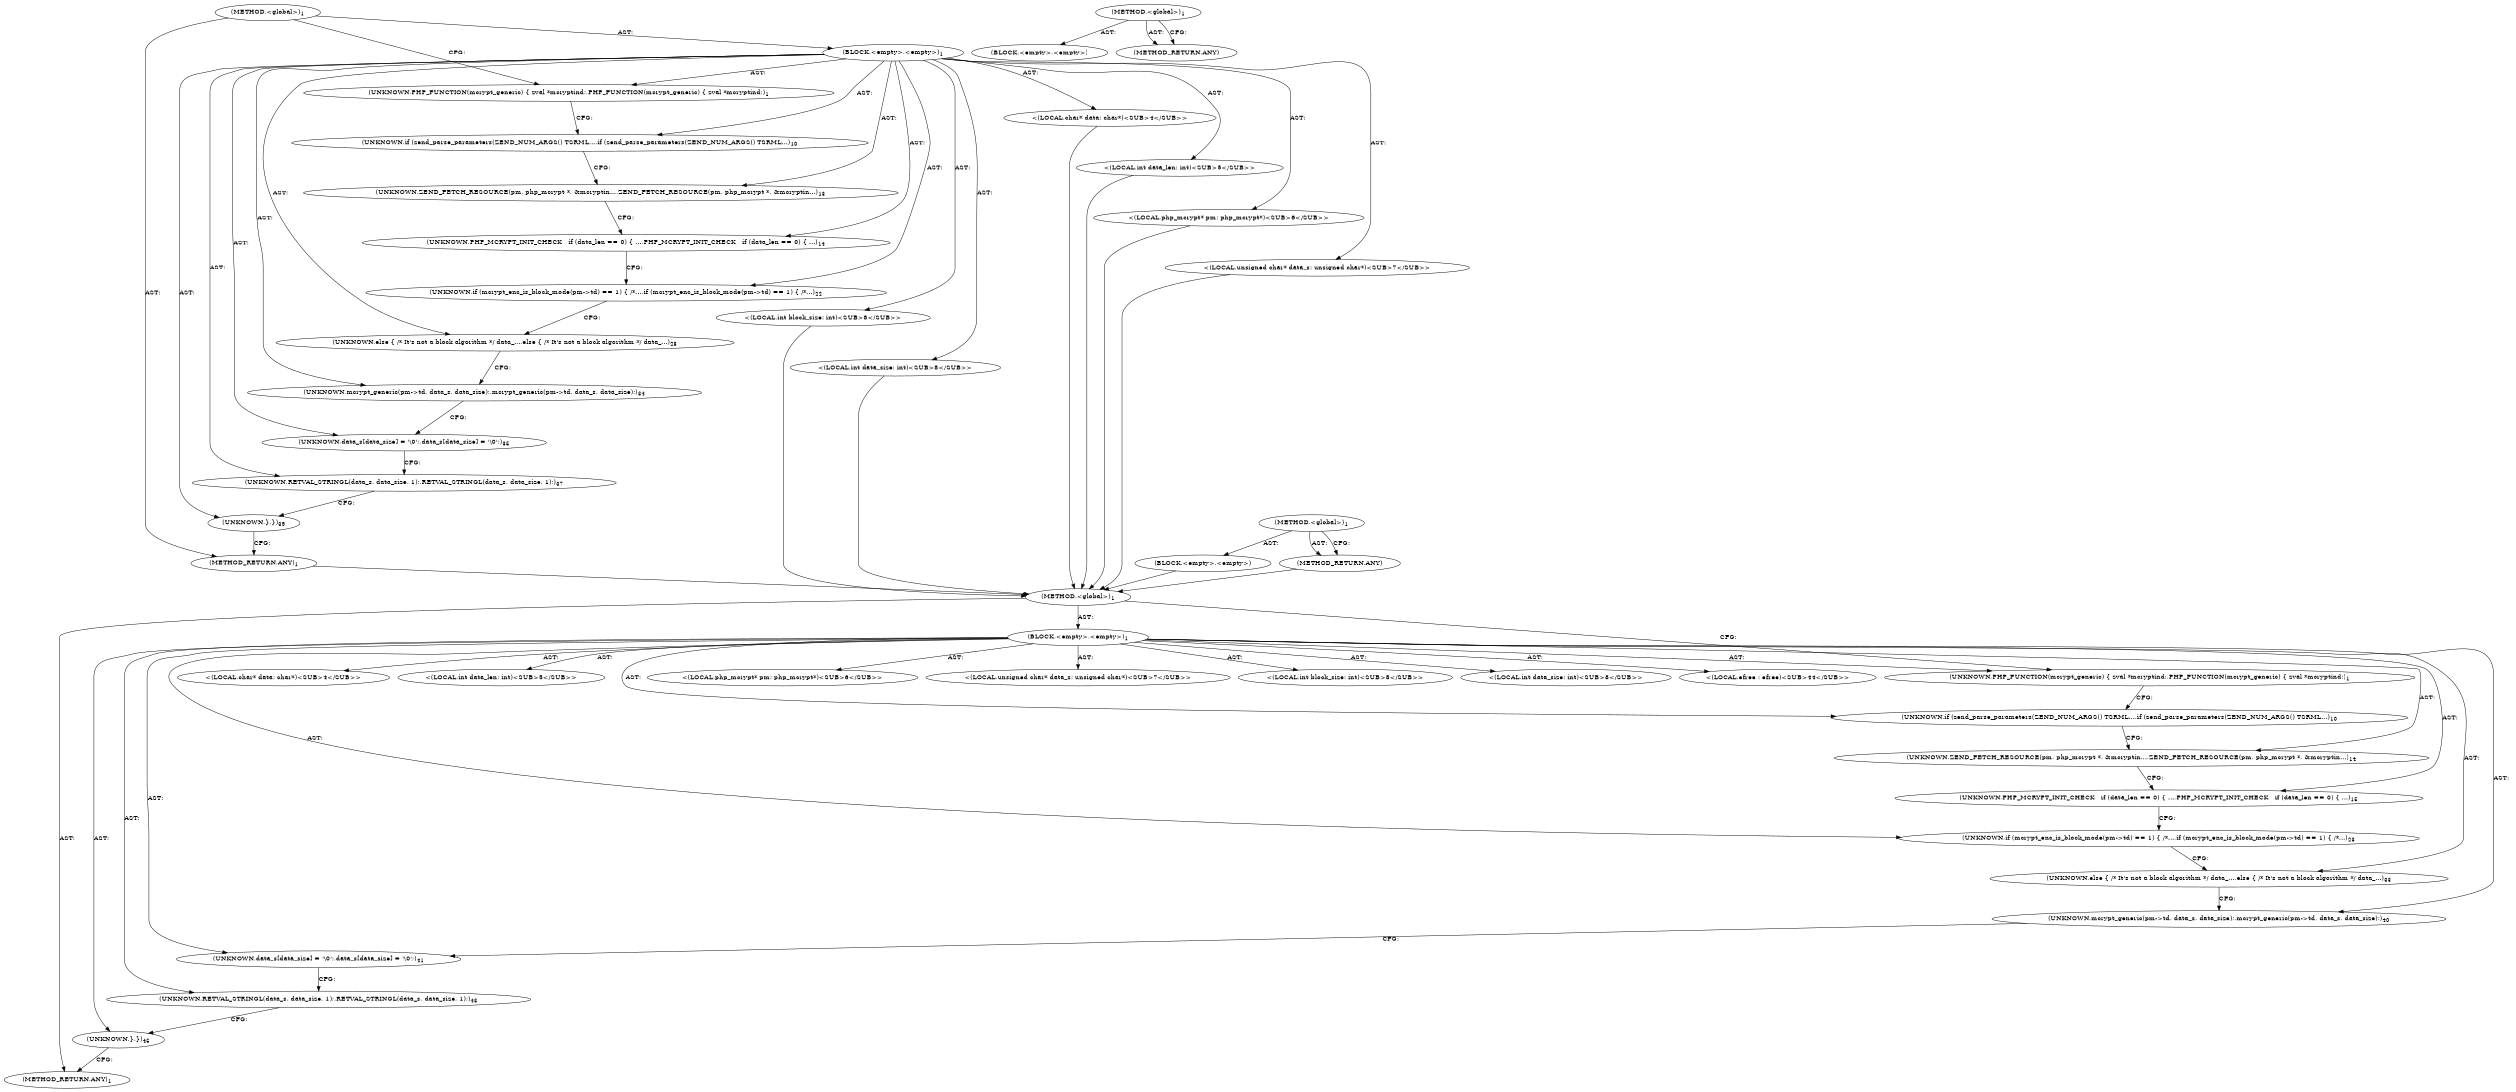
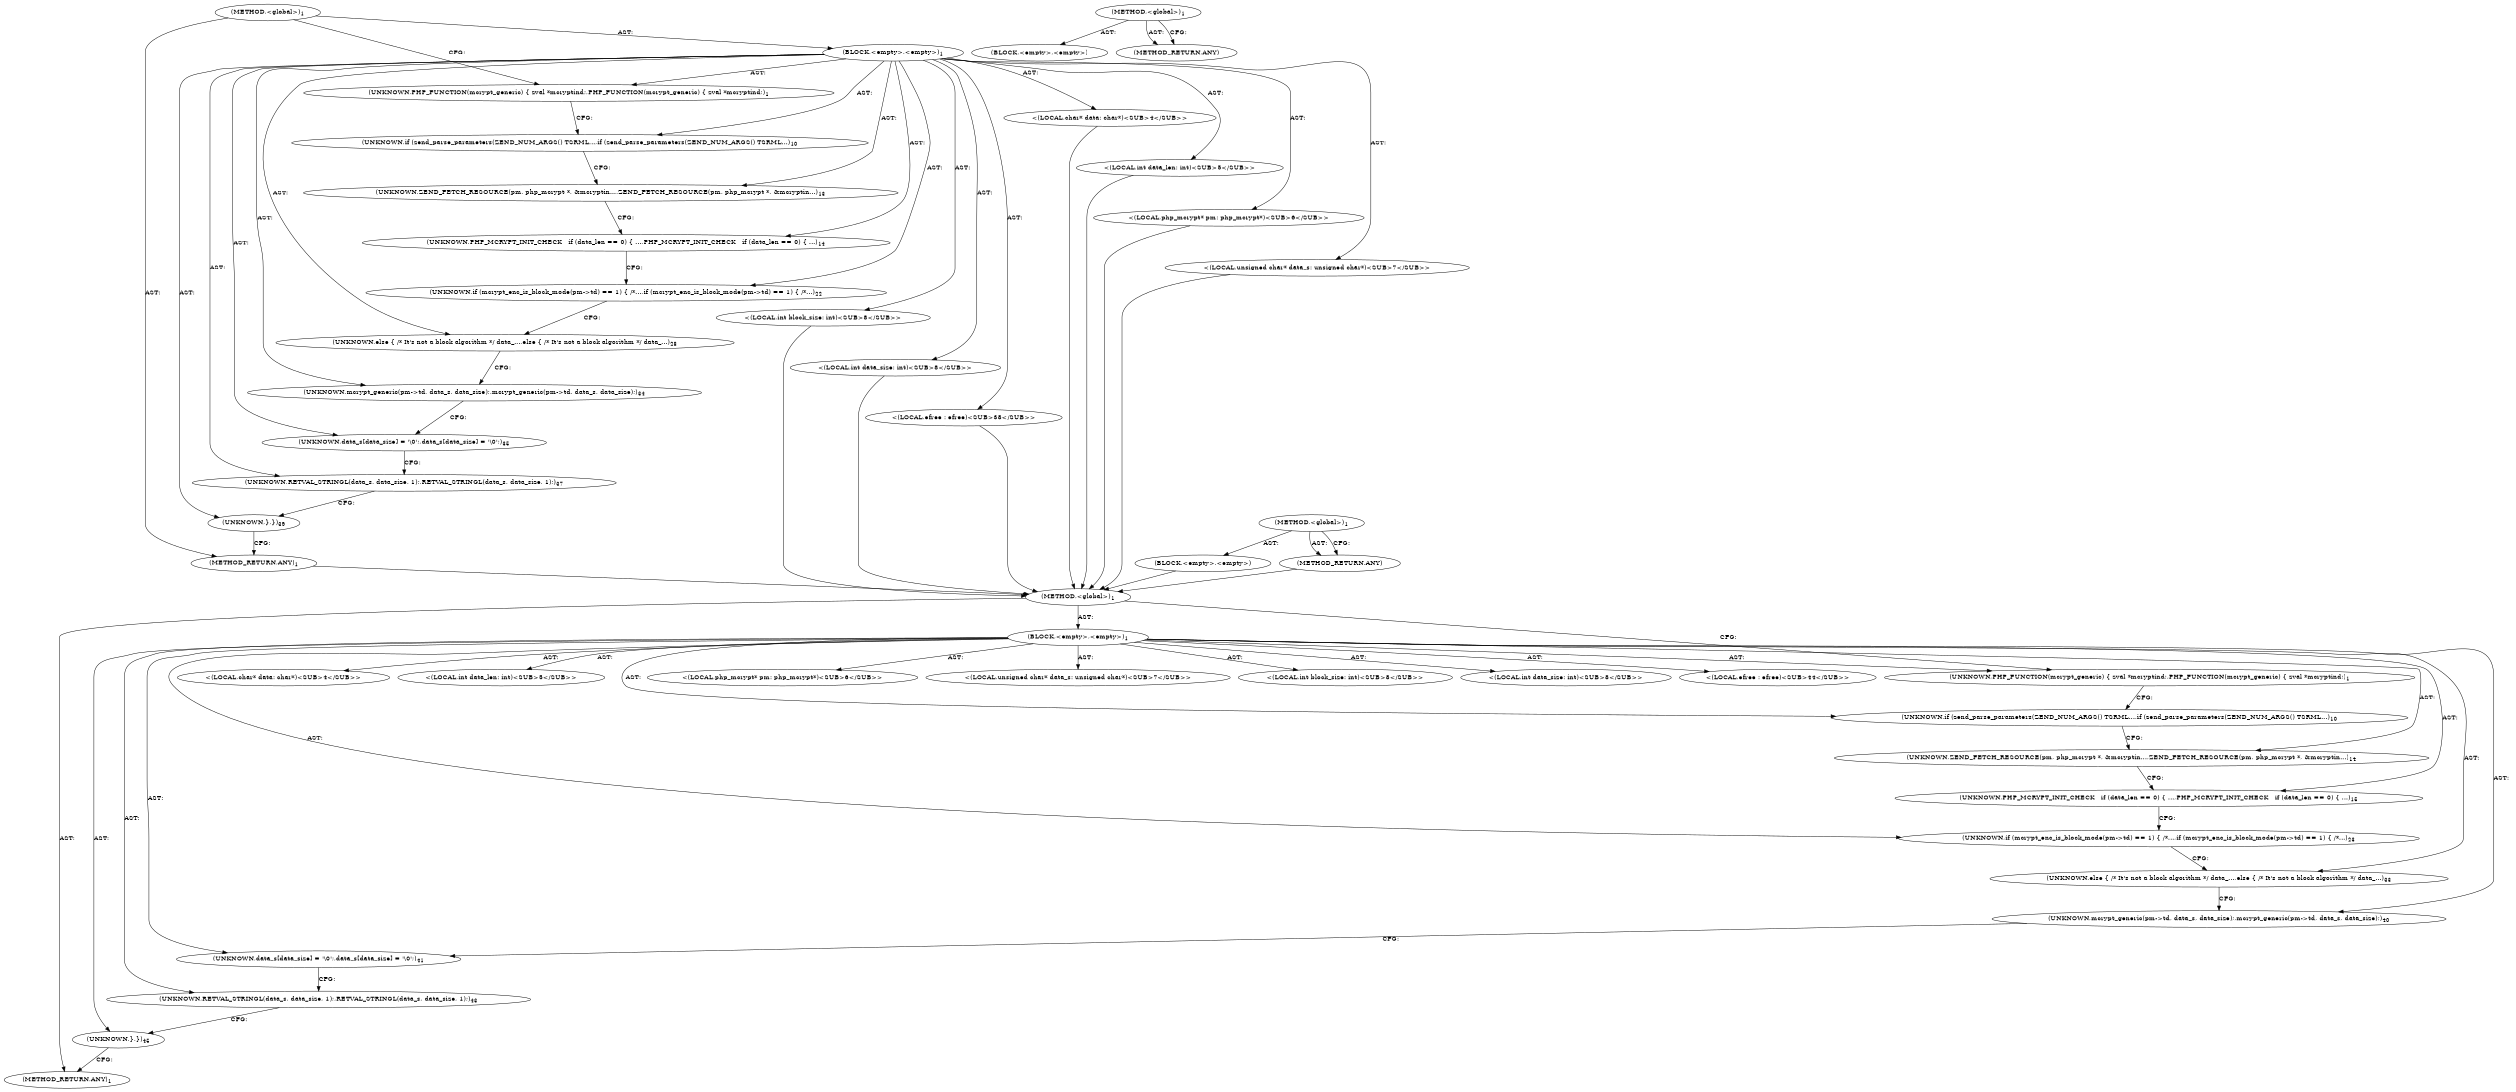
node "<(LOCAL,efree : efree)<SUB>38</SUB>>": added
